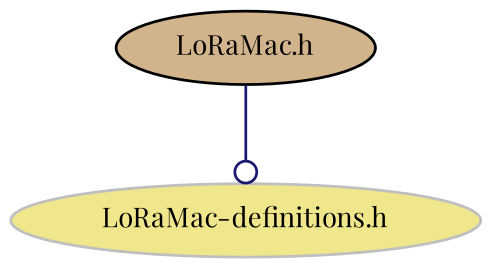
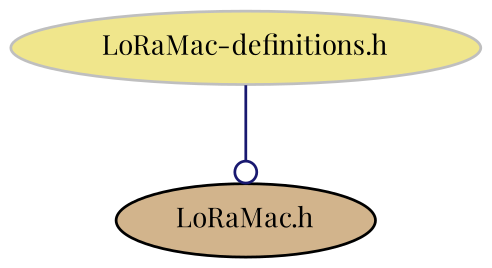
edge "LoRaMac.h" -> "LoRaMac-definitions.h": reversed
